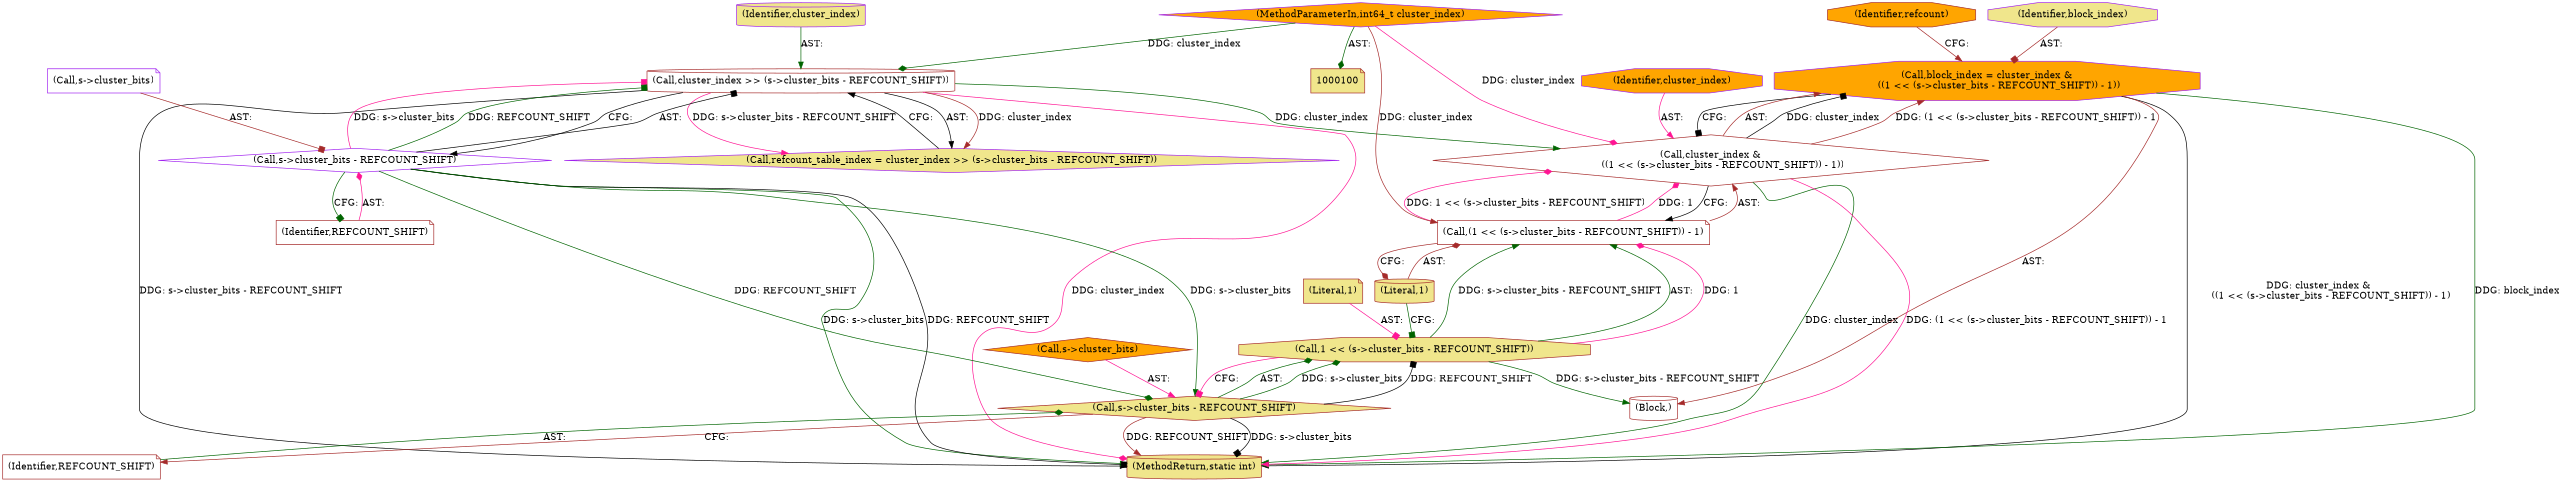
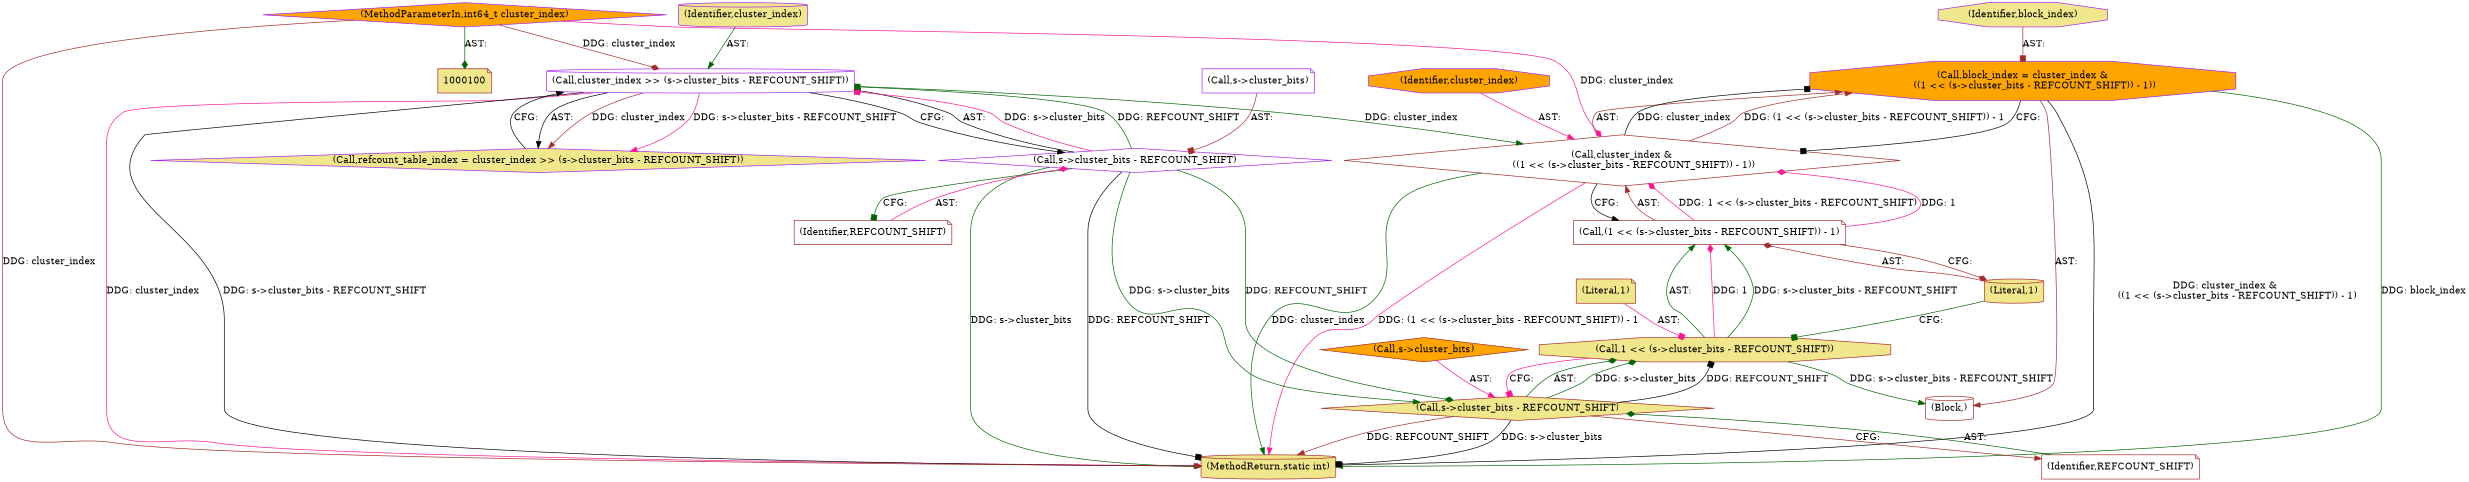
node "(Identifier,refcount)": removed
edge "(MethodParameterIn,int64_t cluster_index)" -> "(Call,cluster_index >> (s->cluster_bits - REFCOUNT_SHIFT))": color darkgreen -> brown
node "(Call,cluster_index >> (s->cluster_bits - REFCOUNT_SHIFT))": color brown -> purple
edge "(MethodParameterIn,int64_t cluster_index)" -> "(Call,(1 << (s->cluster_bits - REFCOUNT_SHIFT)) - 1)": now "(MethodParameterIn,int64_t cluster_index)" -> "(MethodReturn,static int)"
